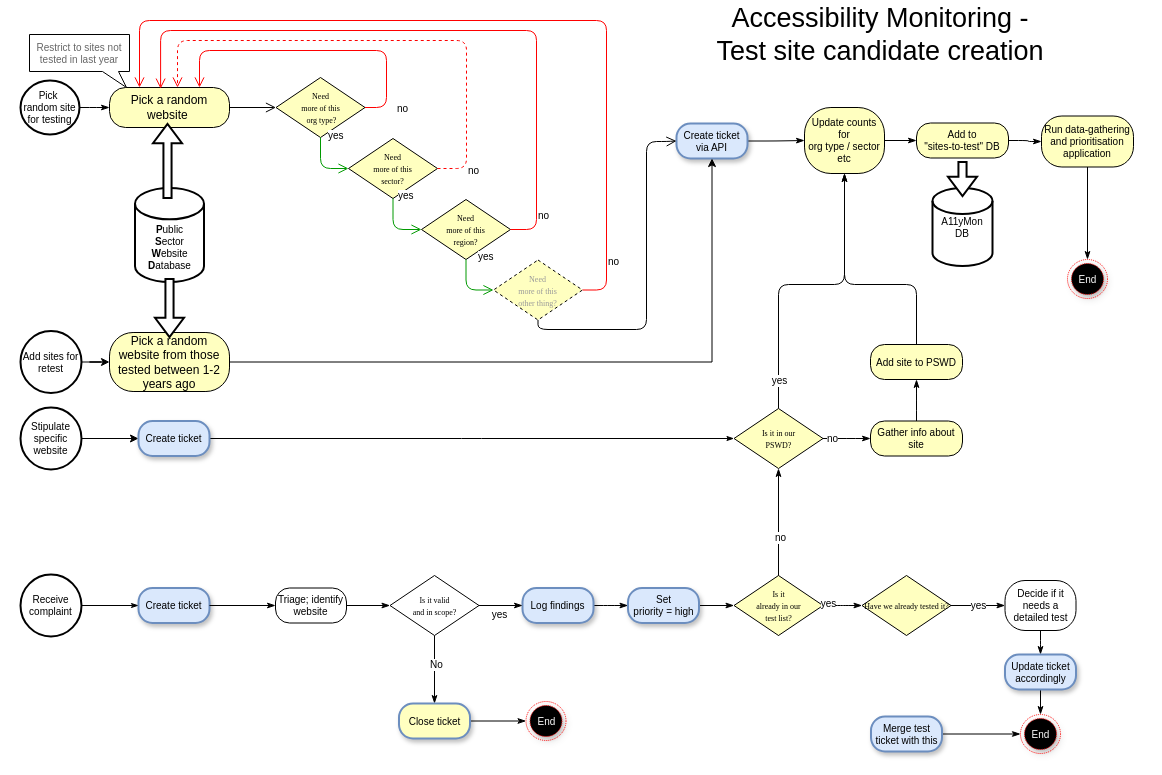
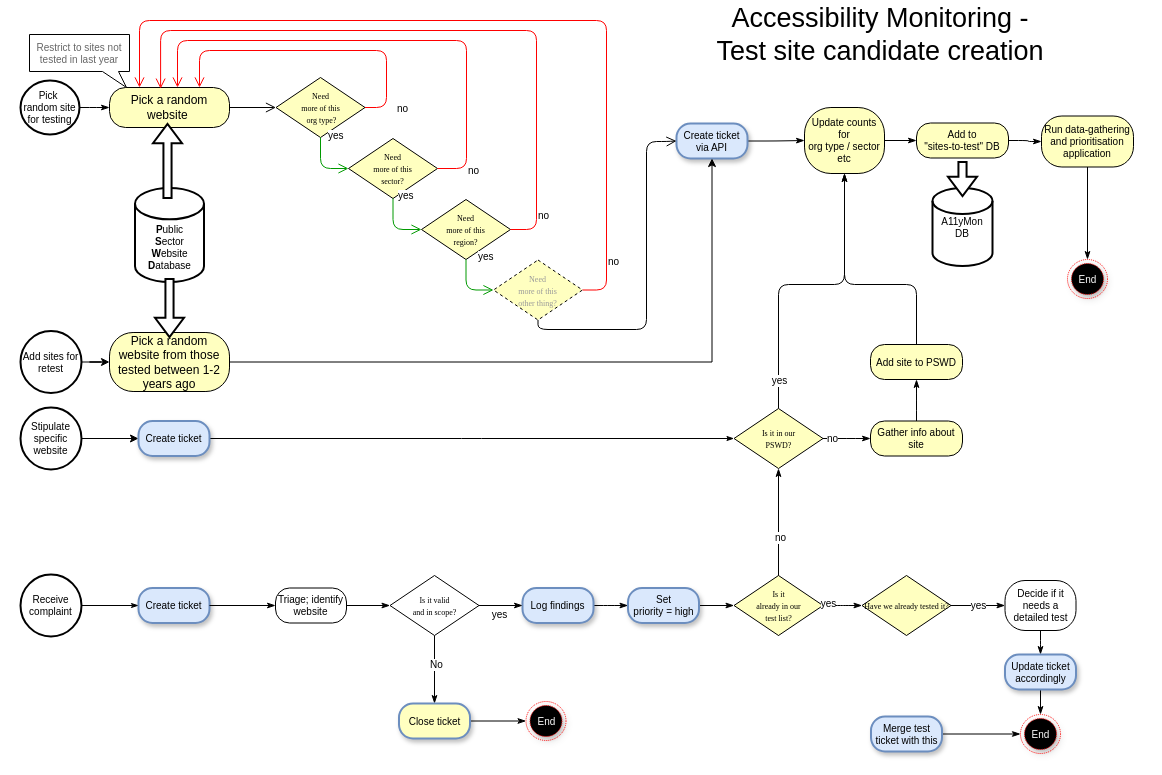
edge "Need more of this sector?" -> "Pick a random website": style dashed -> solid
